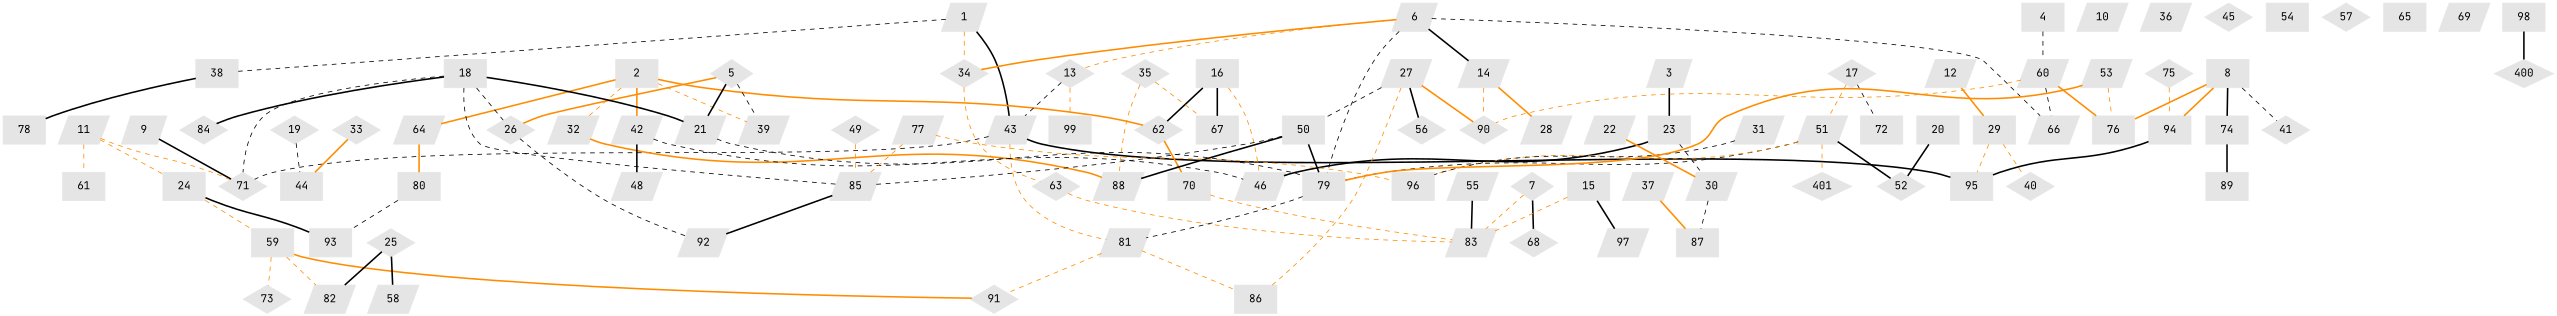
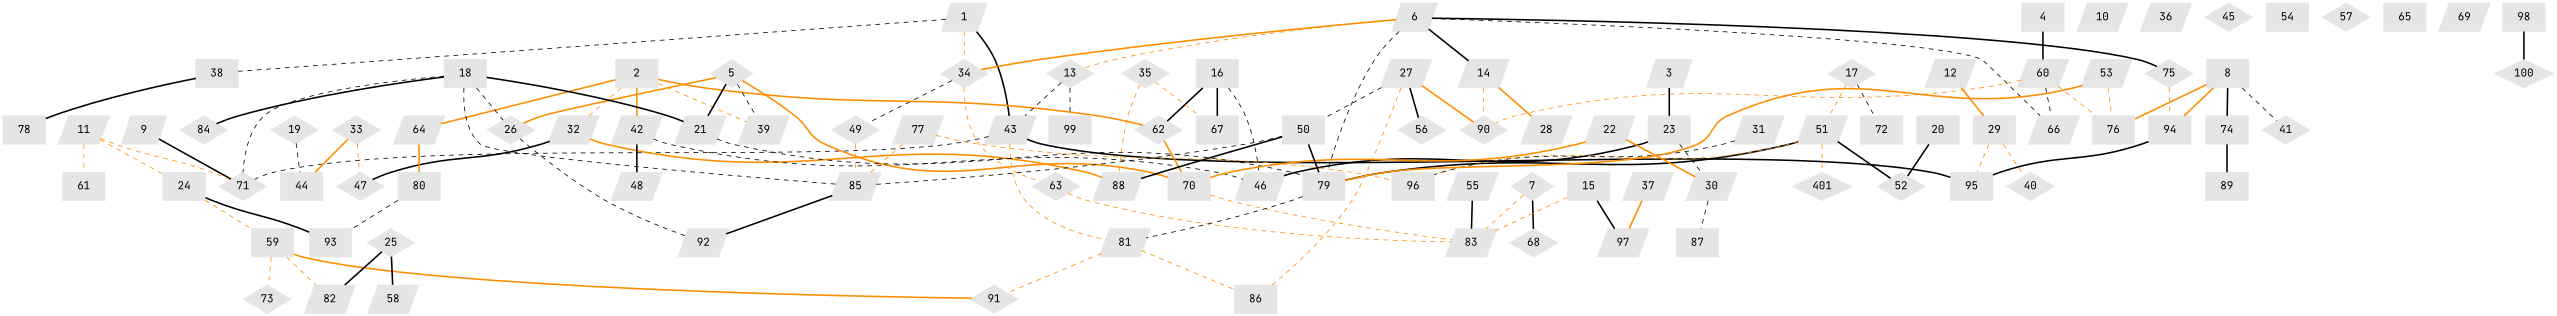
edge "6" -- "75": added
edge "4" -- "60": style dashed -> bold
node "400": label "400" -> "100"
edge "60" -- "76": style bold -> dashed
edge "13" -- "99": color darkorange -> black
edge "34" -- "49": added
edge "16" -- "46": color darkorange -> black
edge "22" -- "70": added
edge "51" -- "79": style dashed -> bold
edge "5" -- "70": added
node "47": added
edge "37" -- "87": now "37" -- "97"
